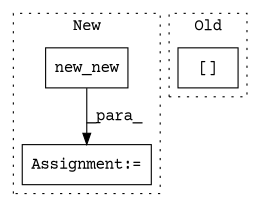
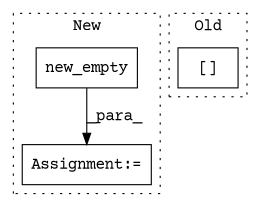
node "new_new": label "new_new" -> "new_empty"
